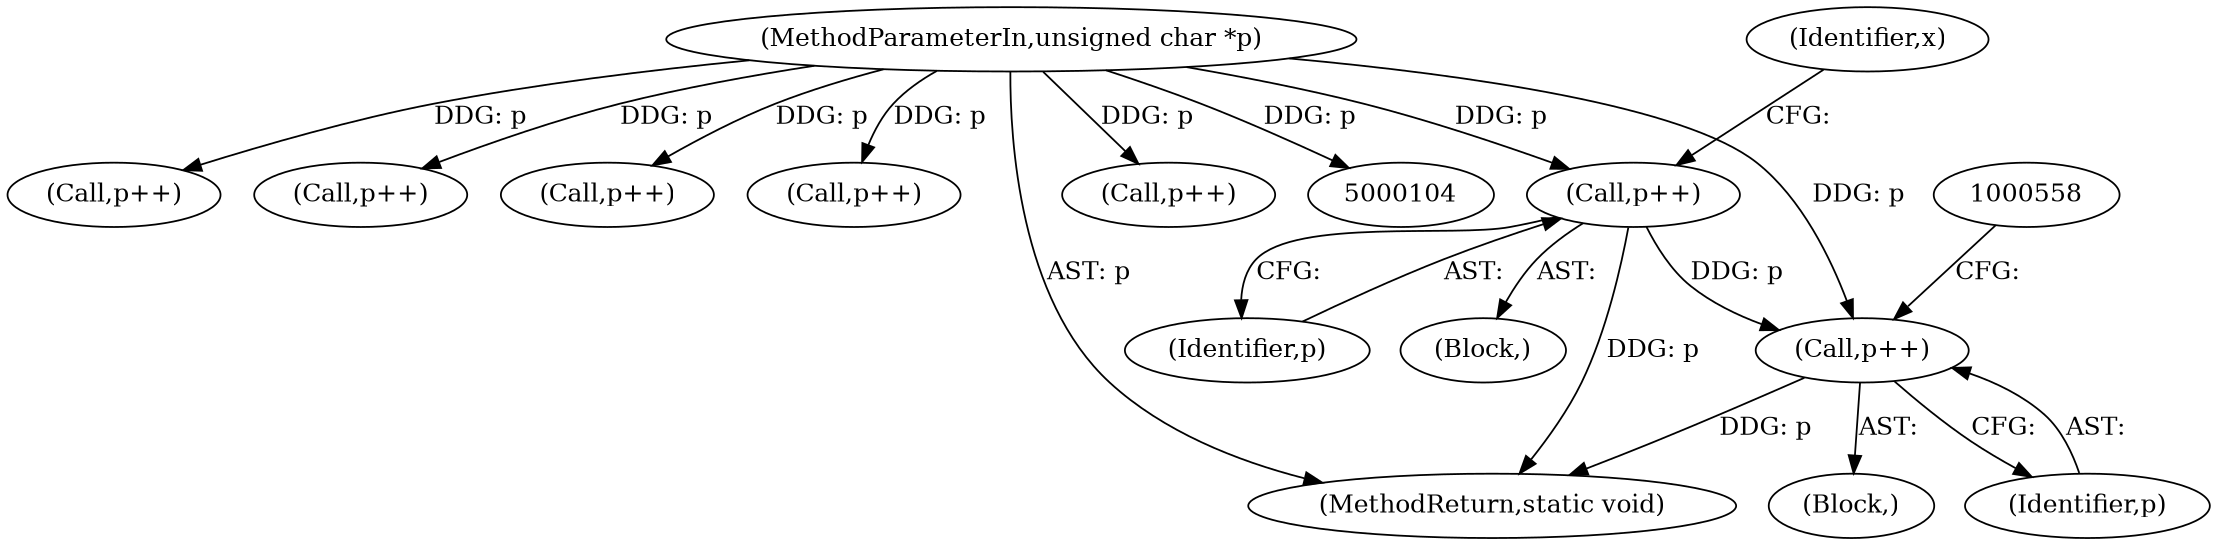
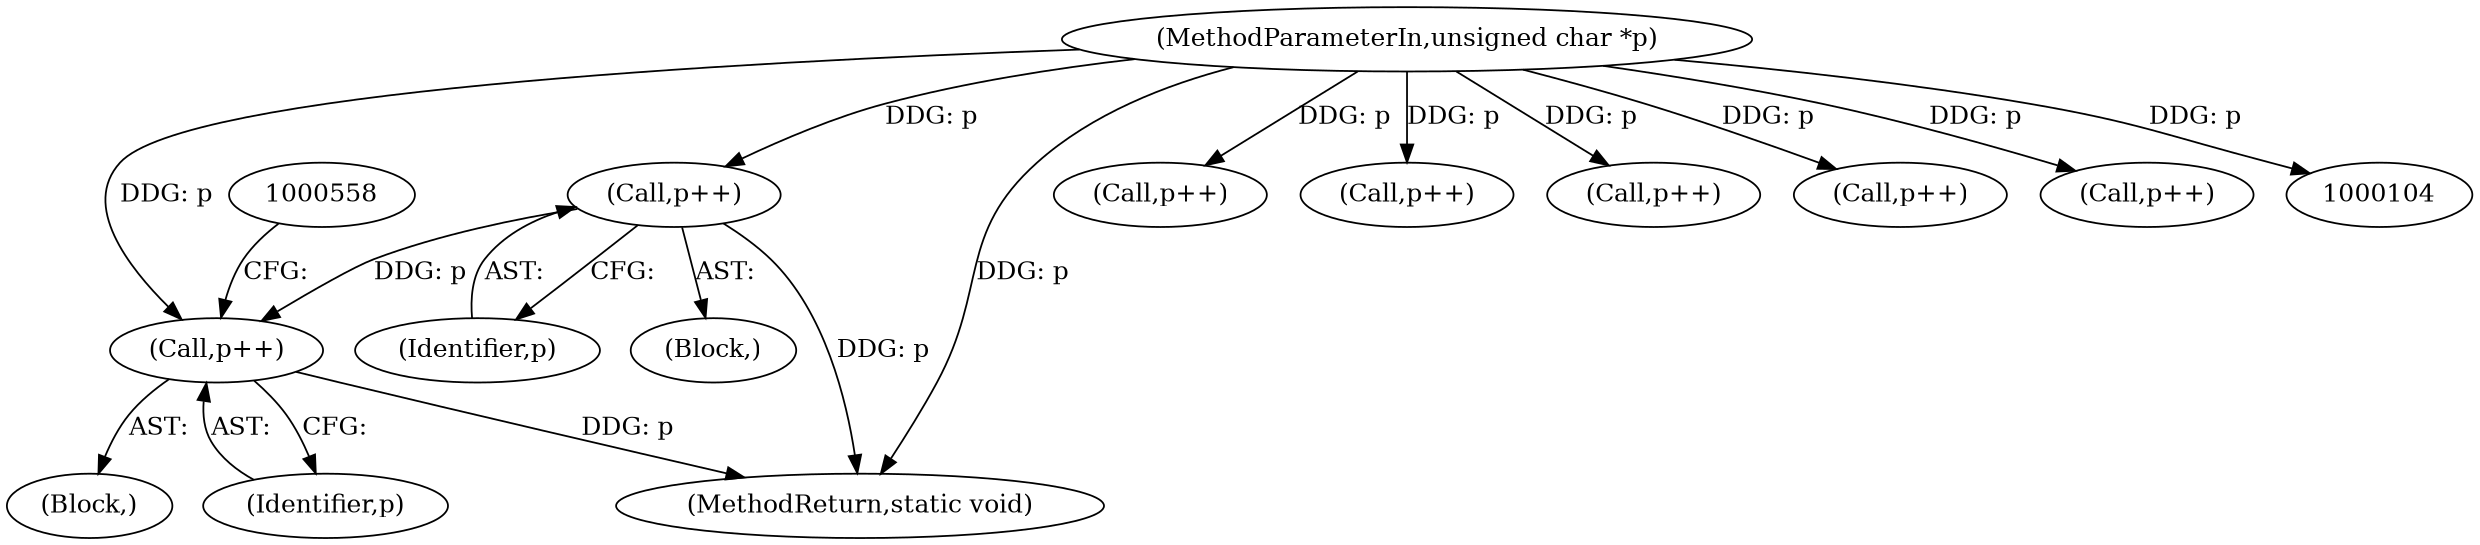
node "(Identifier,x)": removed
node "5000104": label "5000104" -> "1000104"
edge "(MethodParameterIn,unsigned char *p)" -> "(MethodReturn,static void)": label "AST: p" -> "DDG: p"
